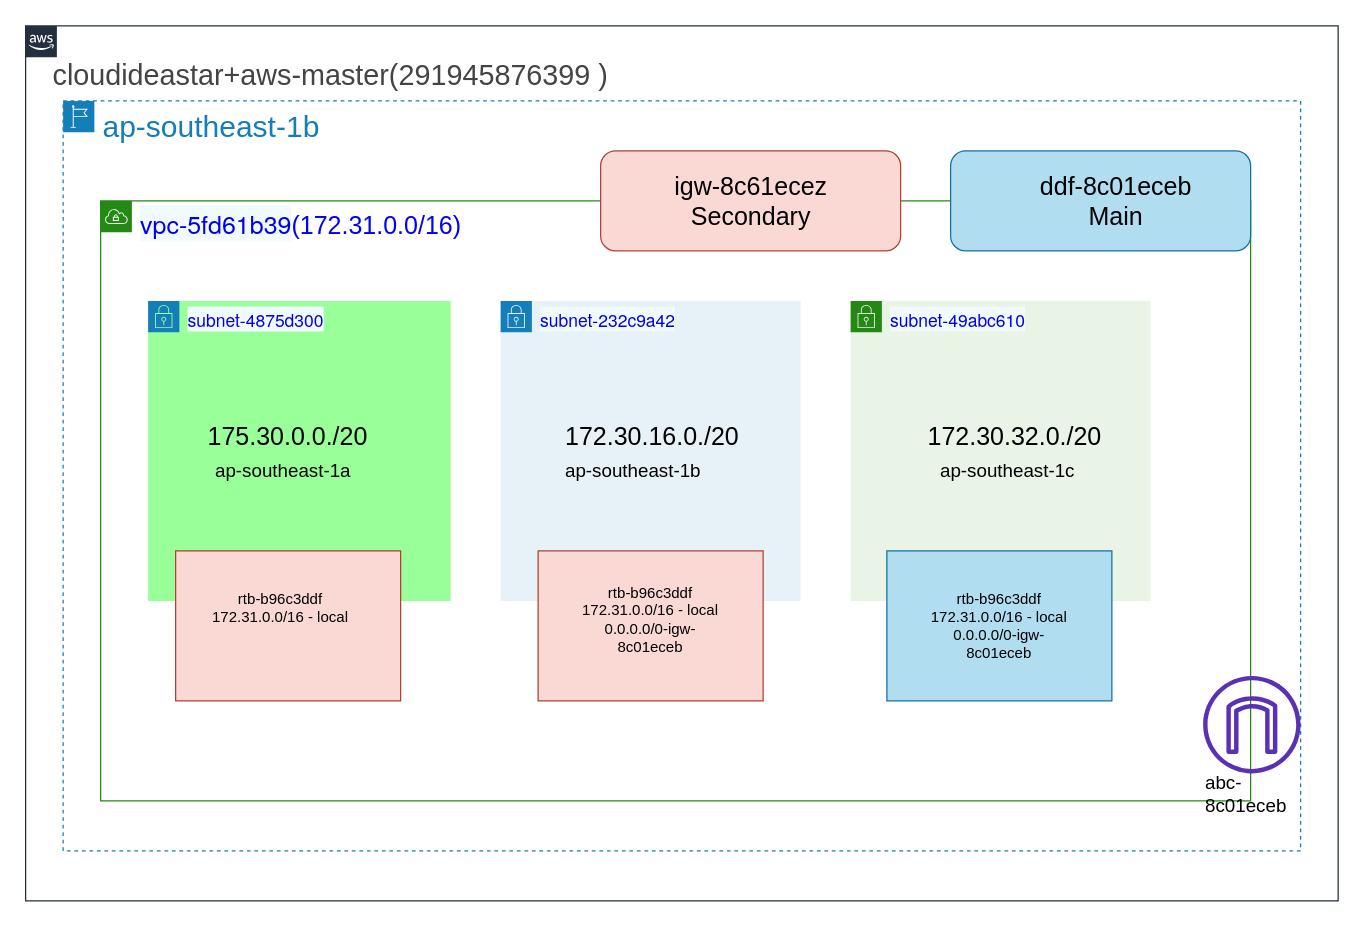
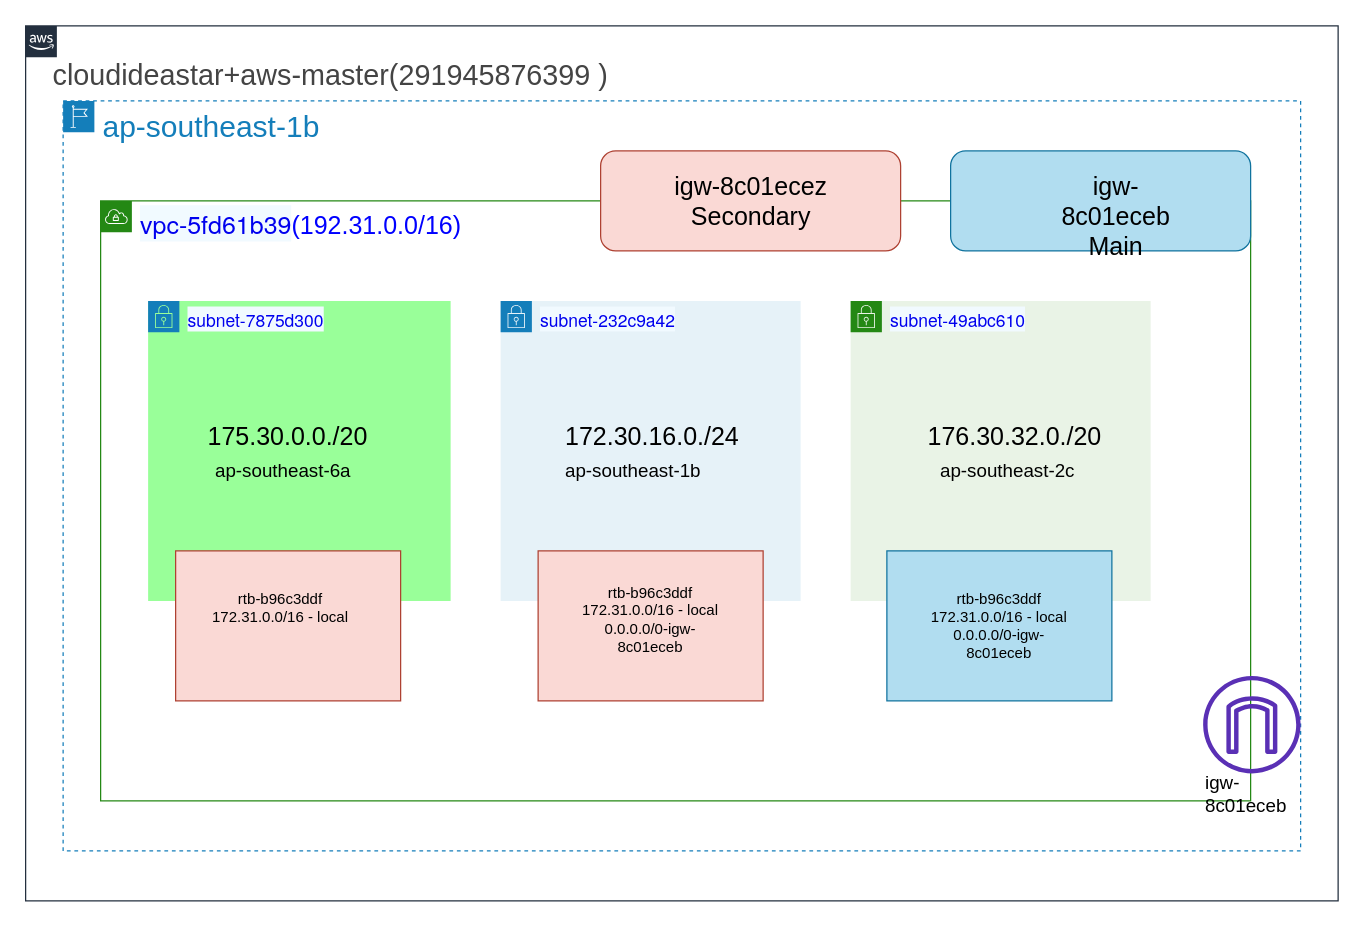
node "ddf-8c01eceb Main": label "ddf-8c01eceb Main" -> "igw-8c01eceb Main"
node "igw-8c61ecez Secondary": label "igw-8c61ecez Secondary" -> "igw-8c01ecez Secondary"
node "vpc-5fd61b39(172.31.0.0/16)": label "vpc-5fd61b39(172.31.0.0/16)" -> "vpc-5fd61b39(192.31.0.0/16)"
node "subnet-4875d300": label "subnet-4875d300" -> "subnet-7875d300"
node "172.30.16.0./20": label "172.30.16.0./20" -> "172.30.16.0./24"
node "172.30.32.0./20": label "172.30.32.0./20" -> "176.30.32.0./20"
node "ap-southeast-1a": label "ap-southeast-1a" -> "ap-southeast-6a"
node "ap-southeast-1c": label "ap-southeast-1c" -> "ap-southeast-2c"
node "abc-8c01eceb": label "abc-8c01eceb" -> "igw-8c01eceb"
